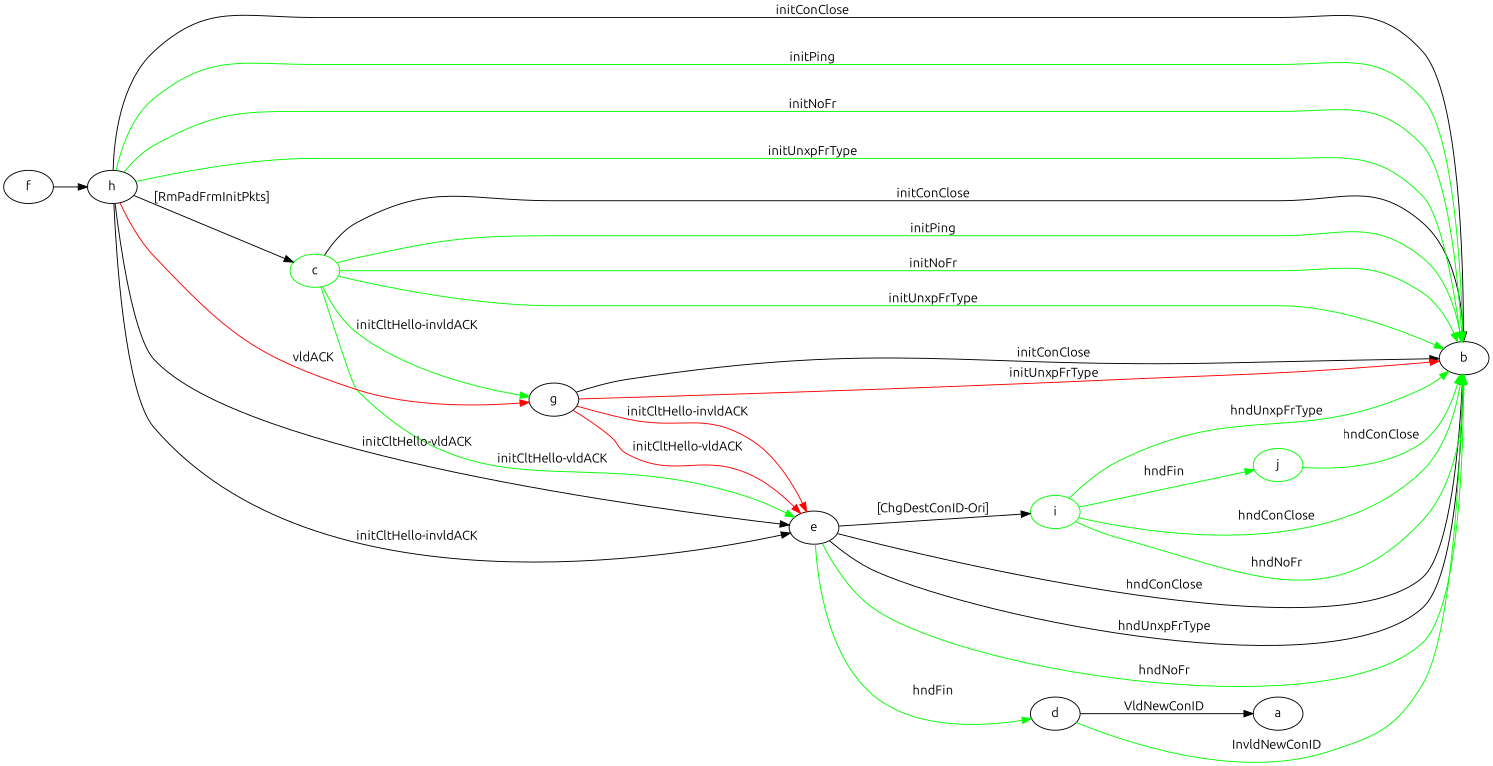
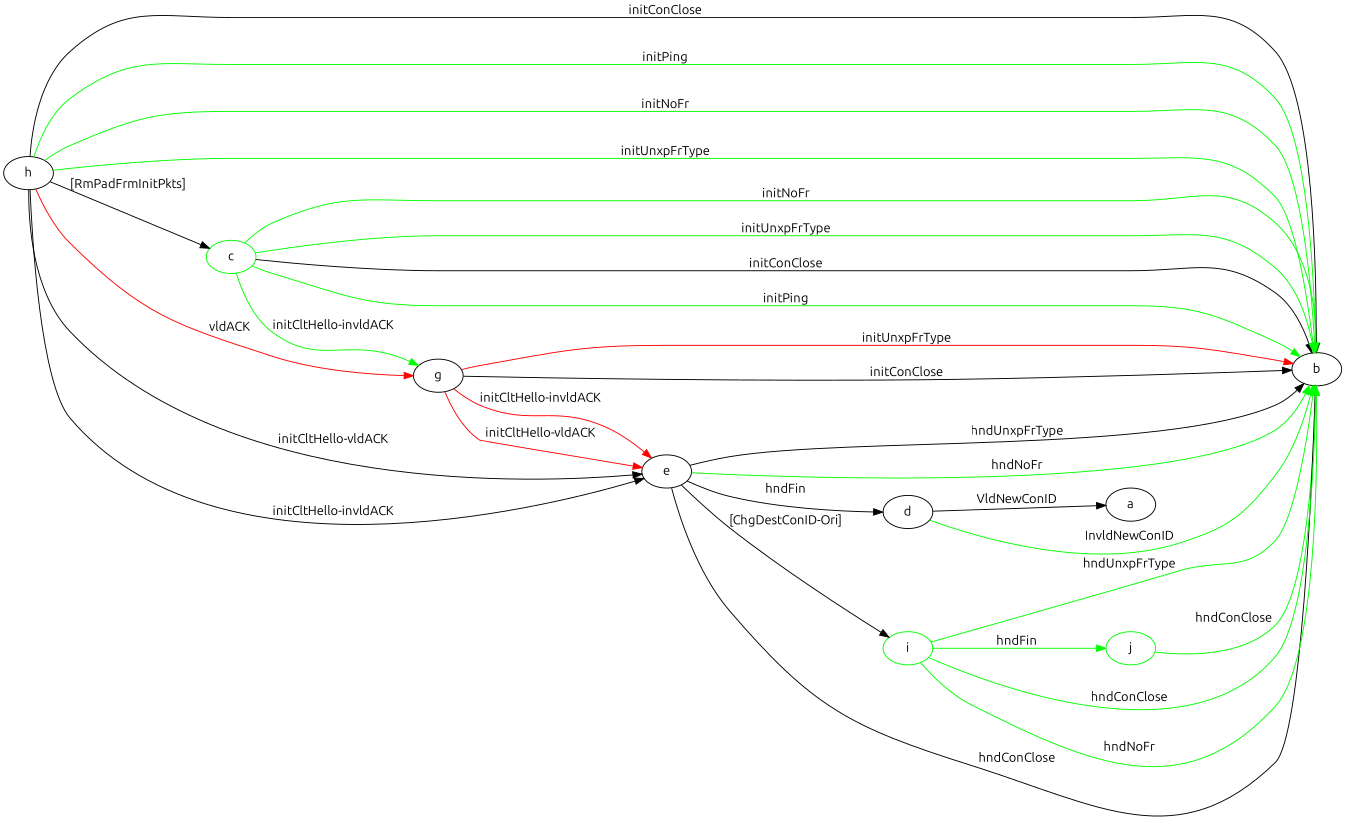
node "f": removed
edge "c" -> "e": removed, label "initCltHello-vldACK"
edge "e" -> "d": color green -> black
